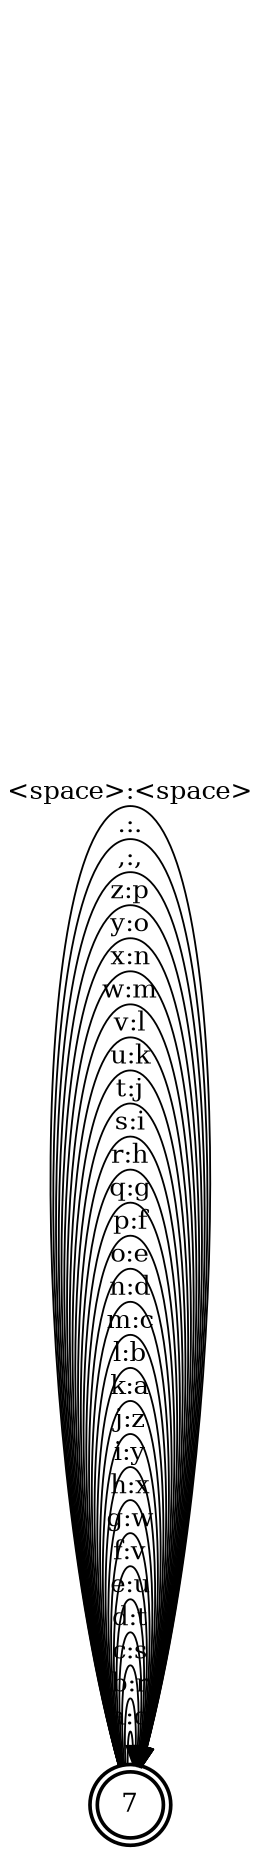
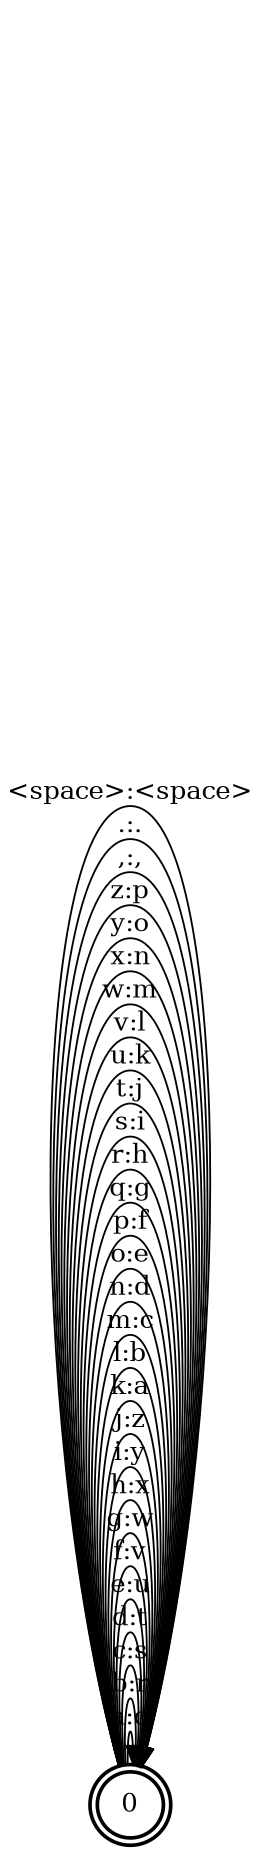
node "7": label "7" -> "0"
